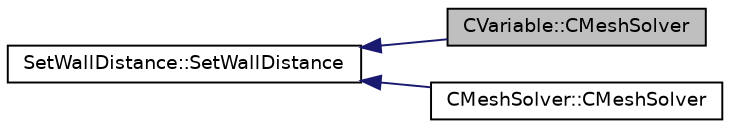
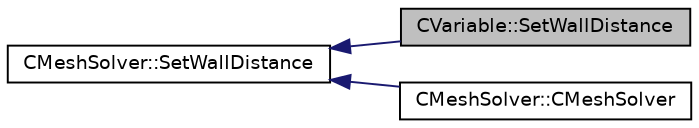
node "CVariable::CMeshSolver": label "CVariable::CMeshSolver" -> "CVariable::SetWallDistance"
node "SetWallDistance::SetWallDistance": label "SetWallDistance::SetWallDistance" -> "CMeshSolver::SetWallDistance"
